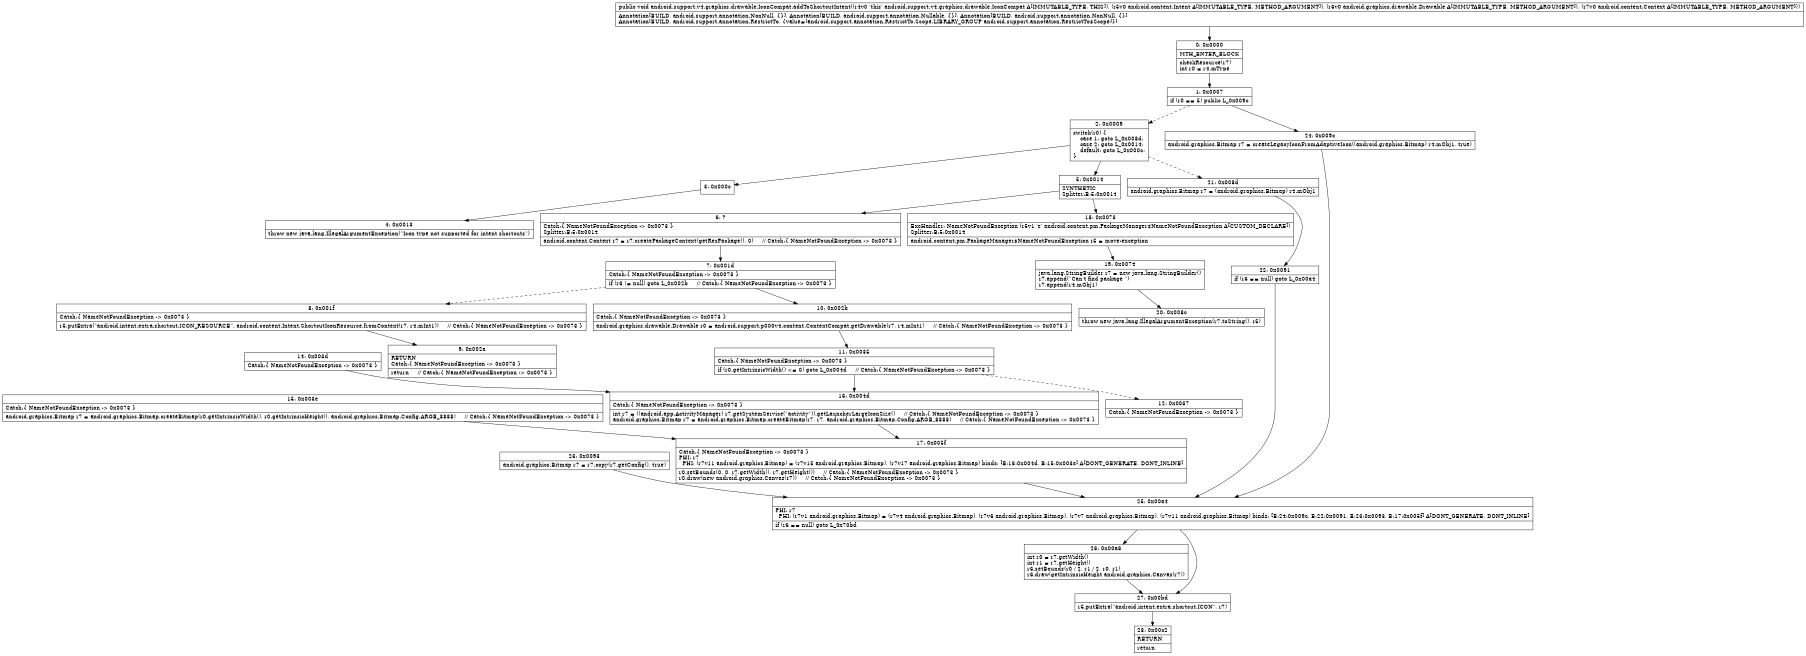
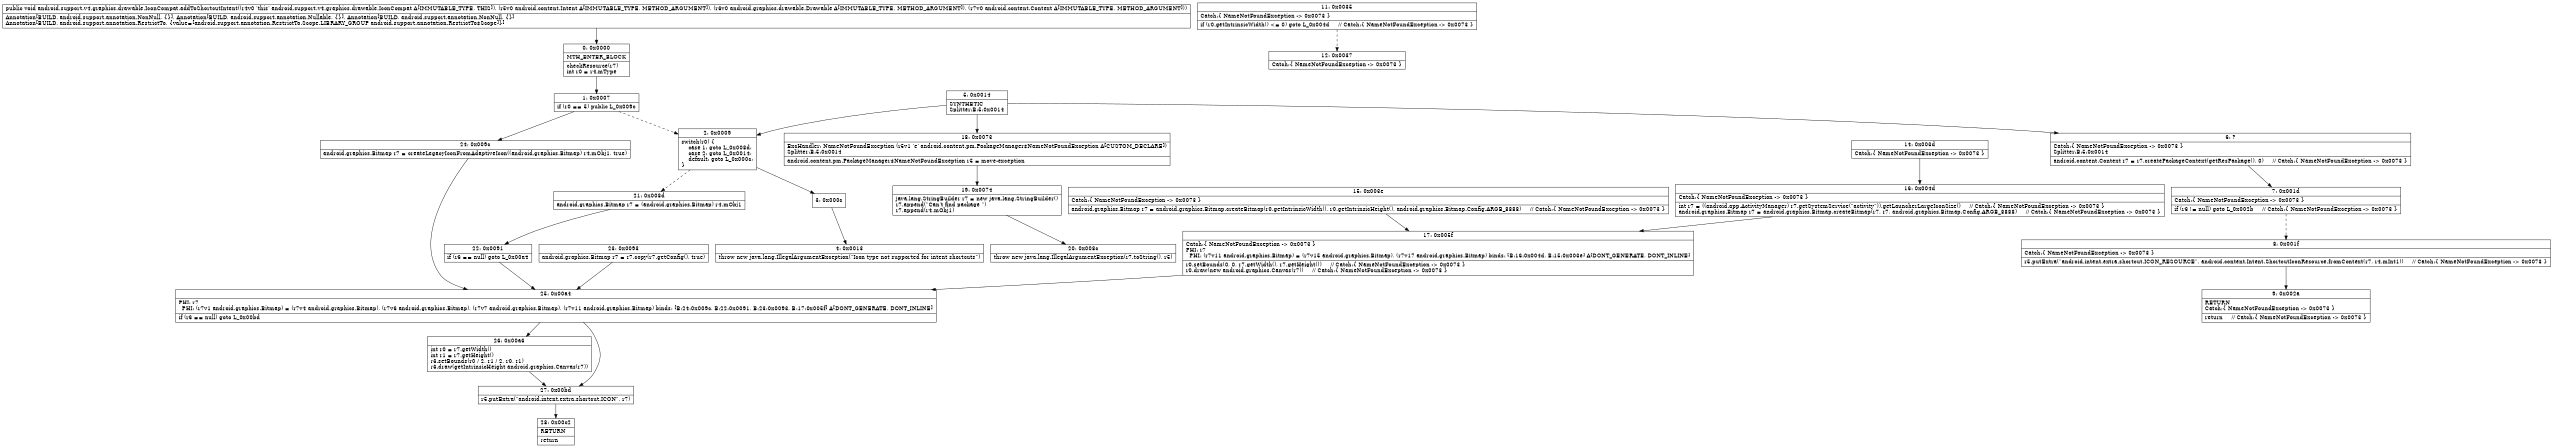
edge "2: 0x0009" -> "5: 0x0014": reversed
node "10: 0x002b": removed
edge "11: 0x0035" -> "16: 0x004d": removed
node "25: 0x00a4": text "if (r6 == null) goto L_0x70bd" -> "if (r6 == null) goto L_0x00bd"
